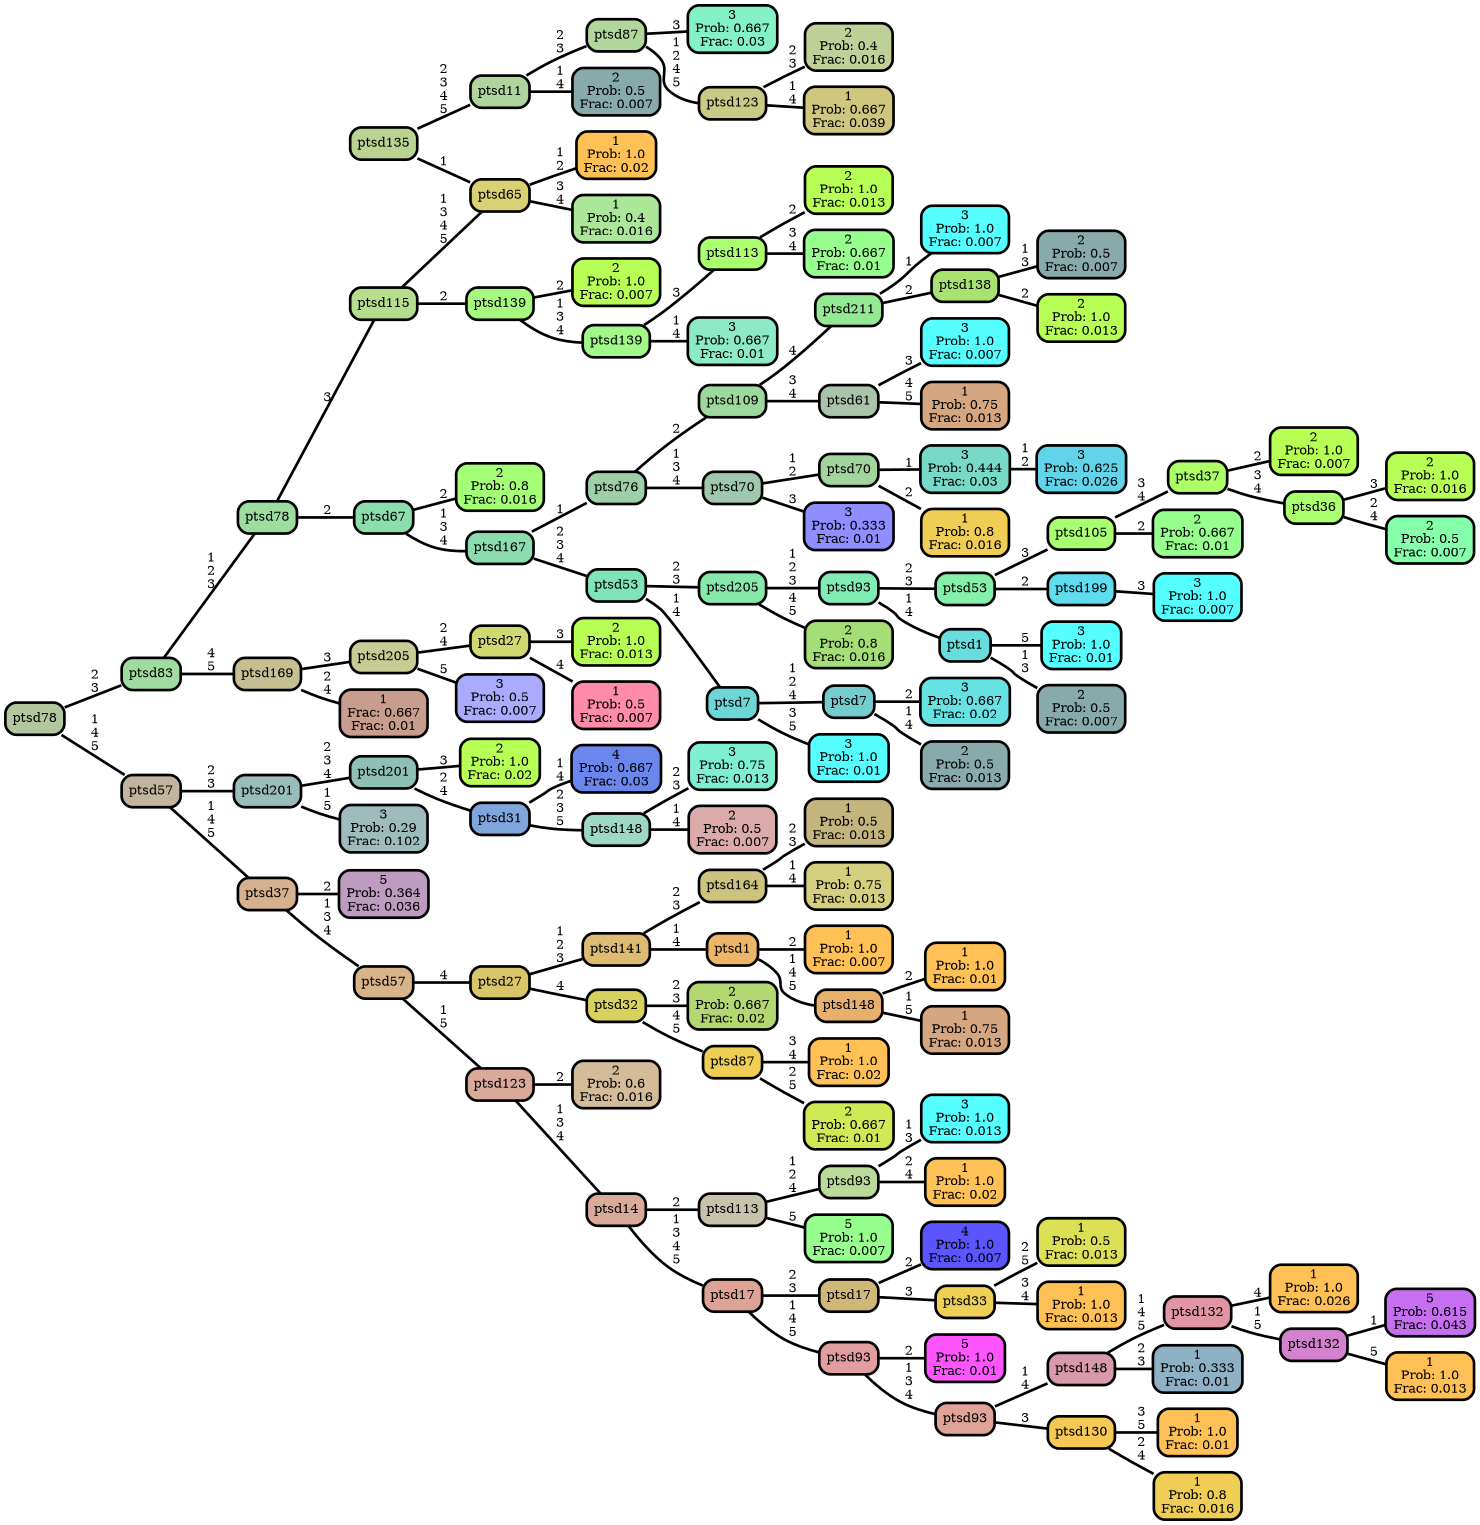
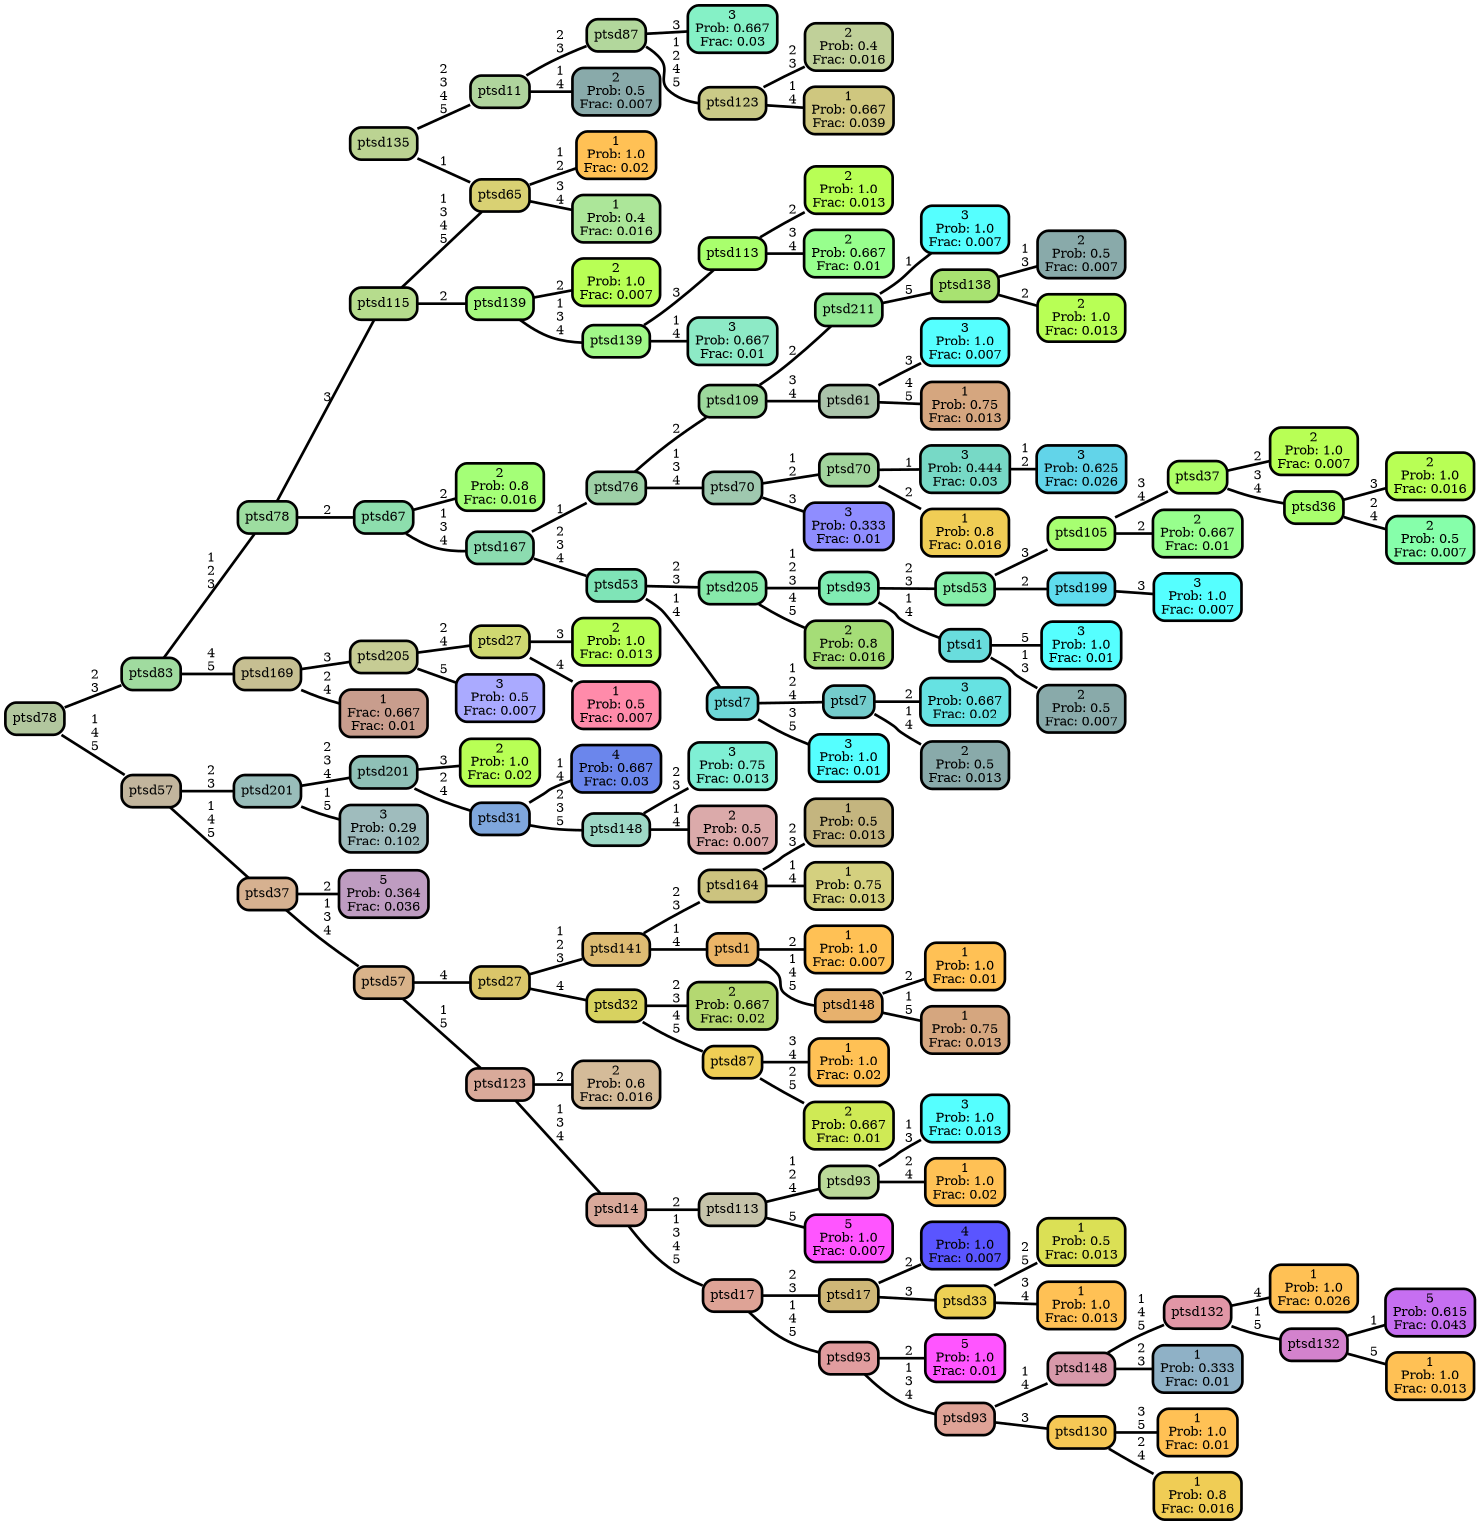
edge "ptsd138" -- "ptsd211": label " 2" -> " 5"
edge "ptsd211" -- "ptsd109": label " 4" -> " 2"
node "5 Prob: 1.0 Frac: 0.007": fillcolor #97ff8d -> #ff55ff
